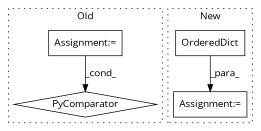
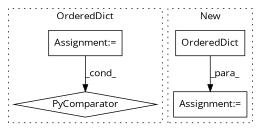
cluster "Old": label "Old" -> "OrderedDict"
